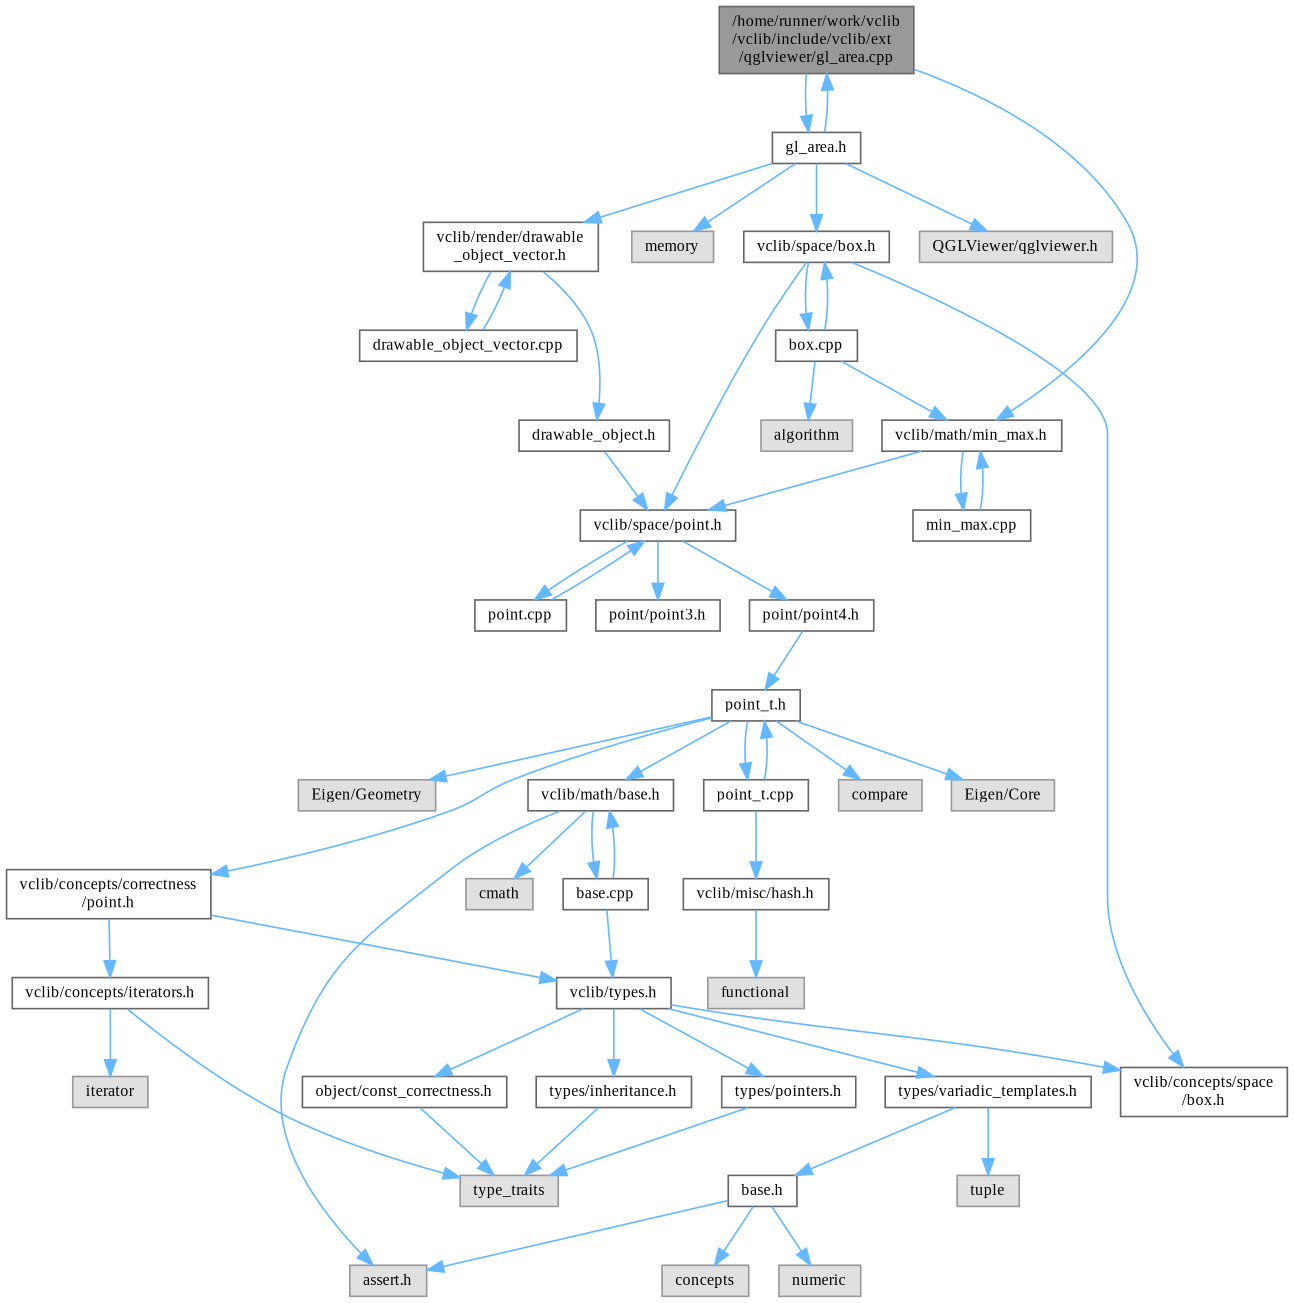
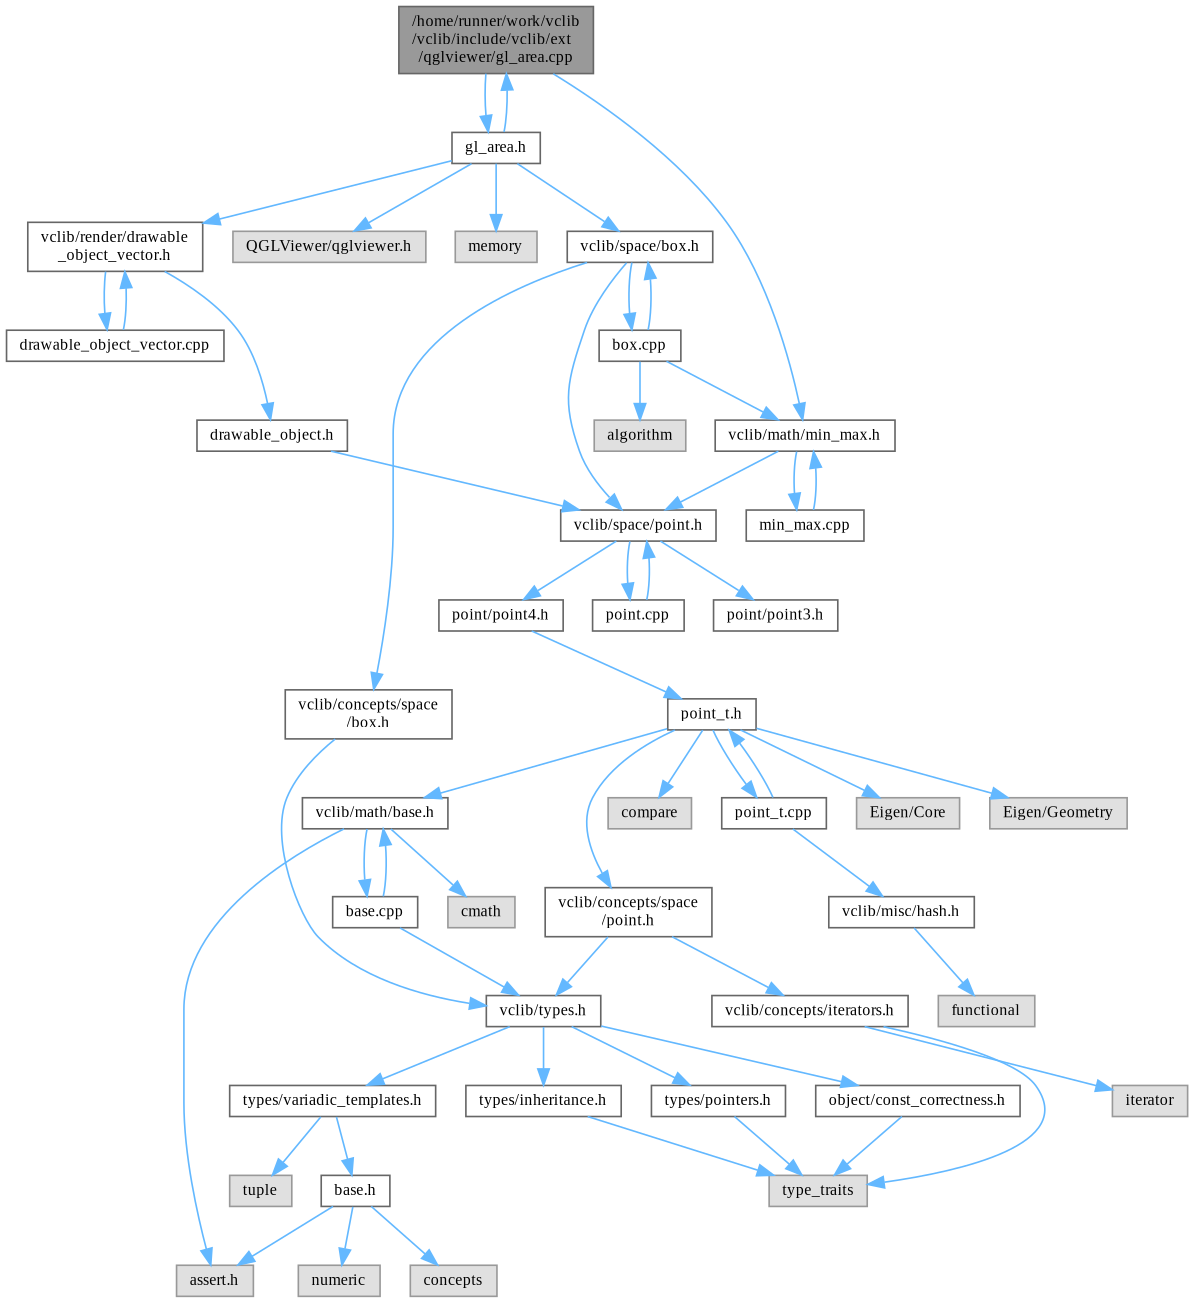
node "vclib/concepts/correctness /point.h": label "vclib/concepts/correctness /point.h" -> "vclib/concepts/space /point.h"
edge "vclib/types.h" -> "vclib/concepts/space /box.h": reversed
